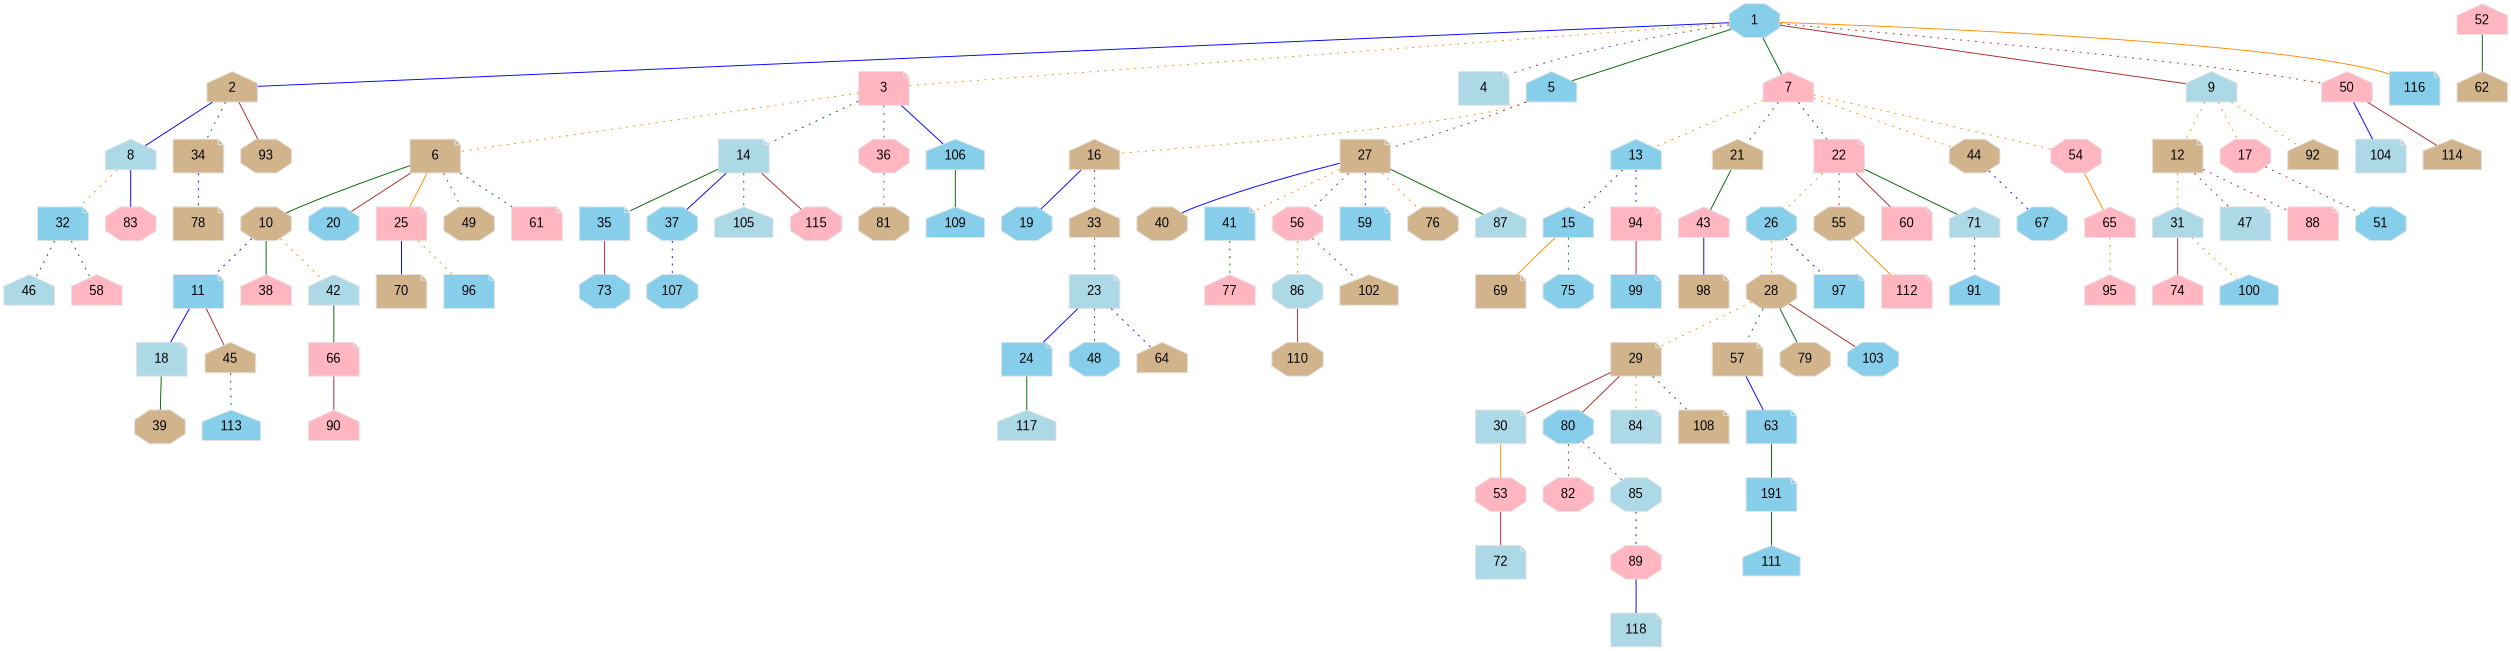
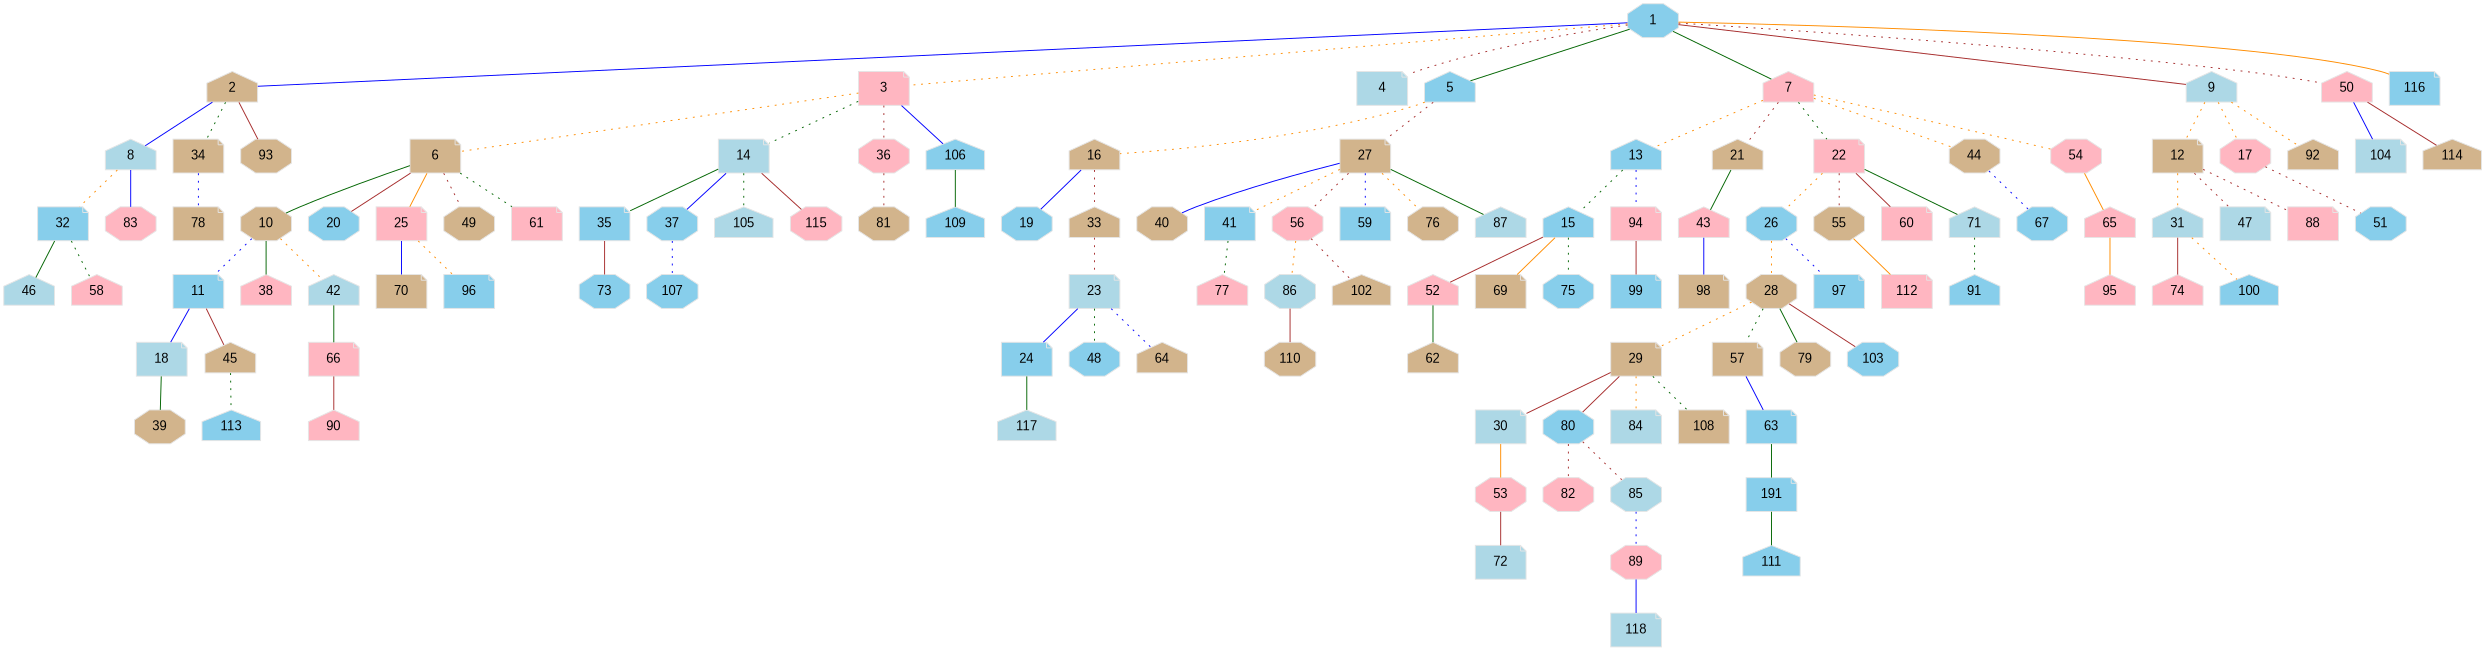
edge "65" -- "95": style dotted -> solid
edge "32" -- "46": style dotted -> solid
edge "15" -- "52": added
